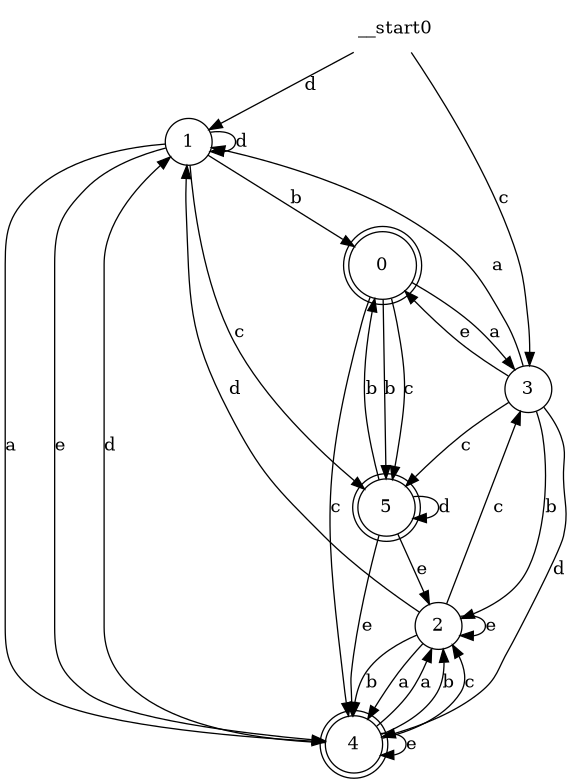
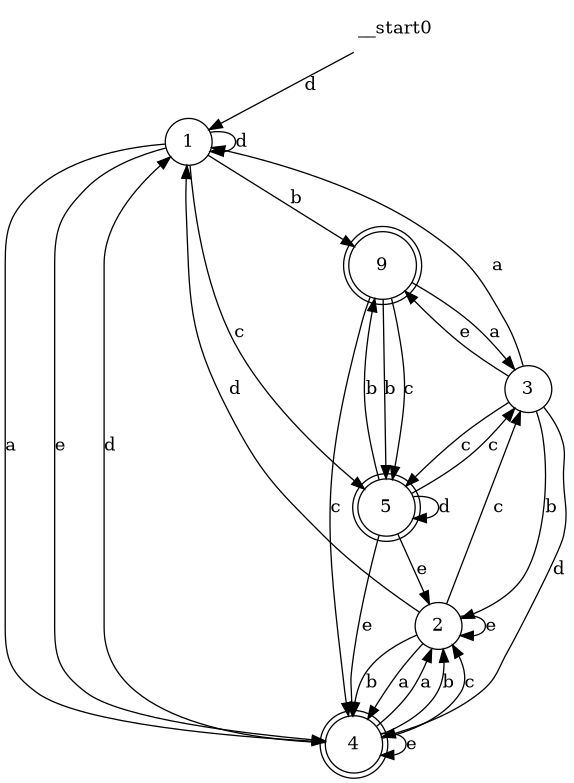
edge "__start0" -> "3": now "5" -> "3"
node "0": label "0" -> "9"
